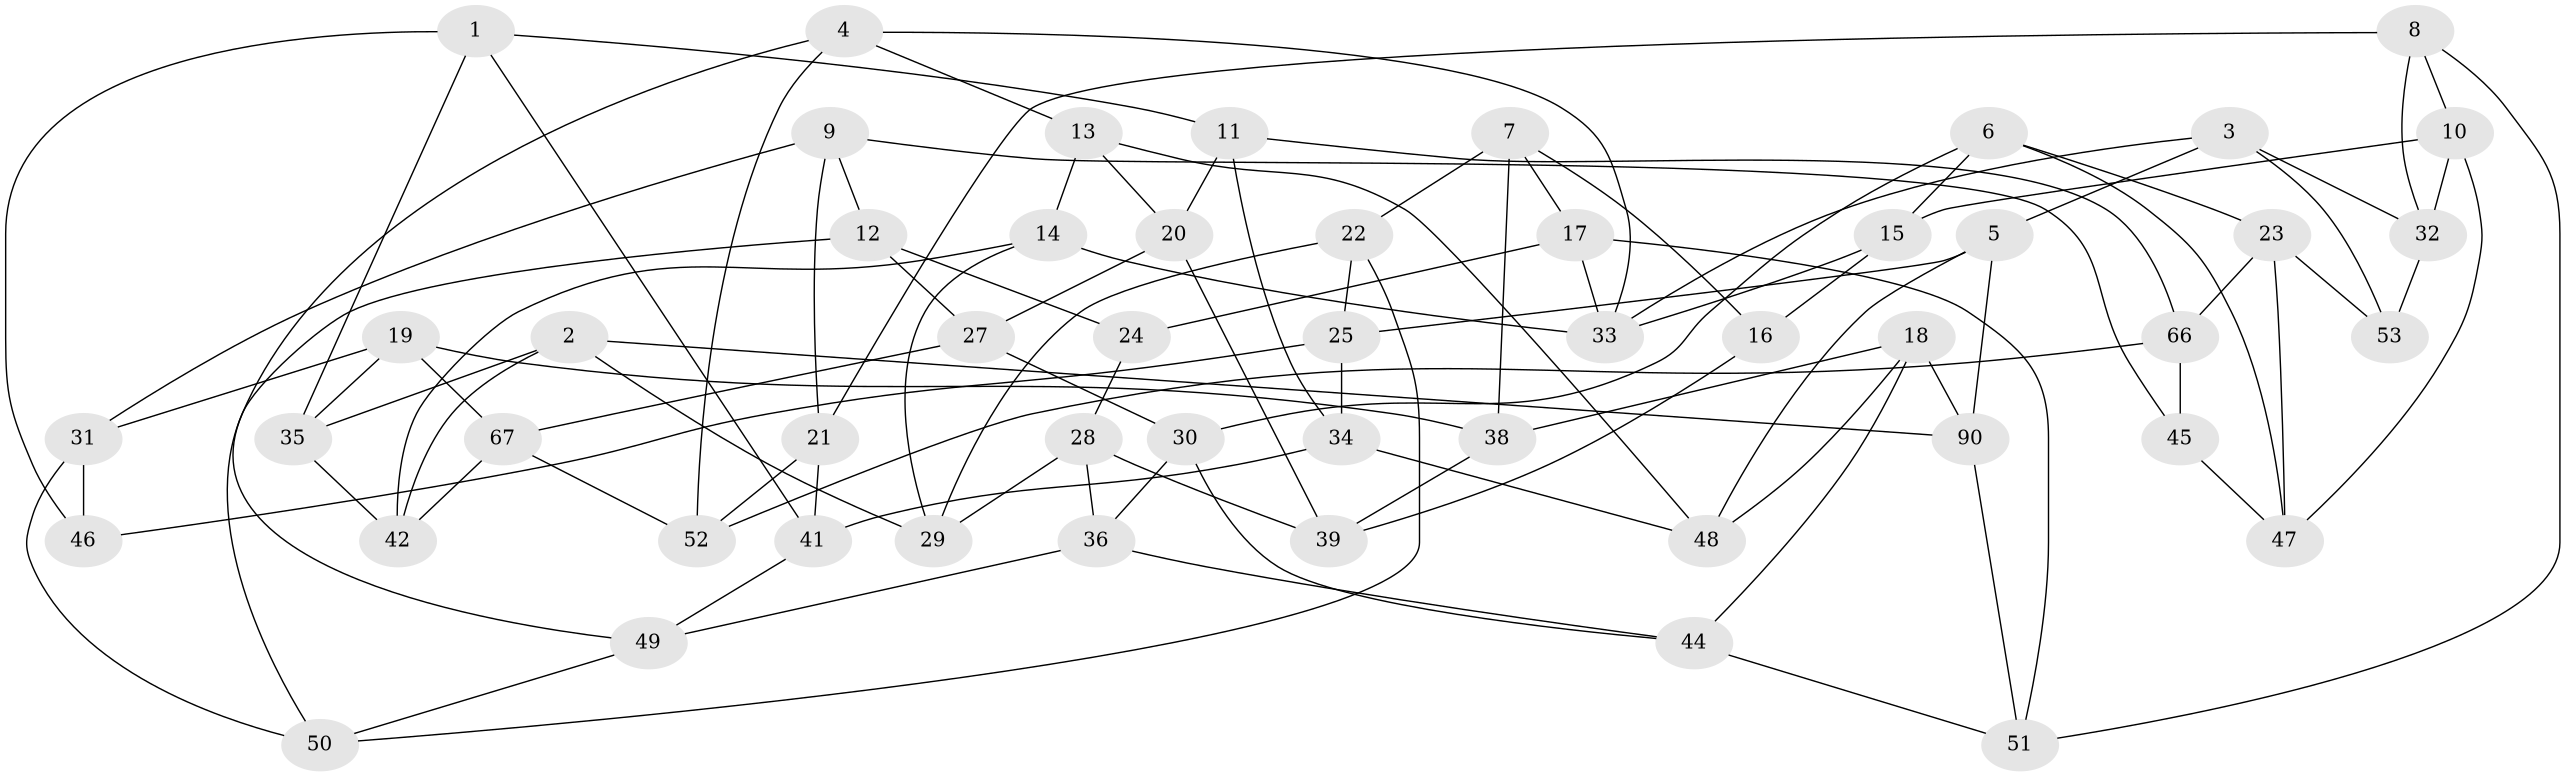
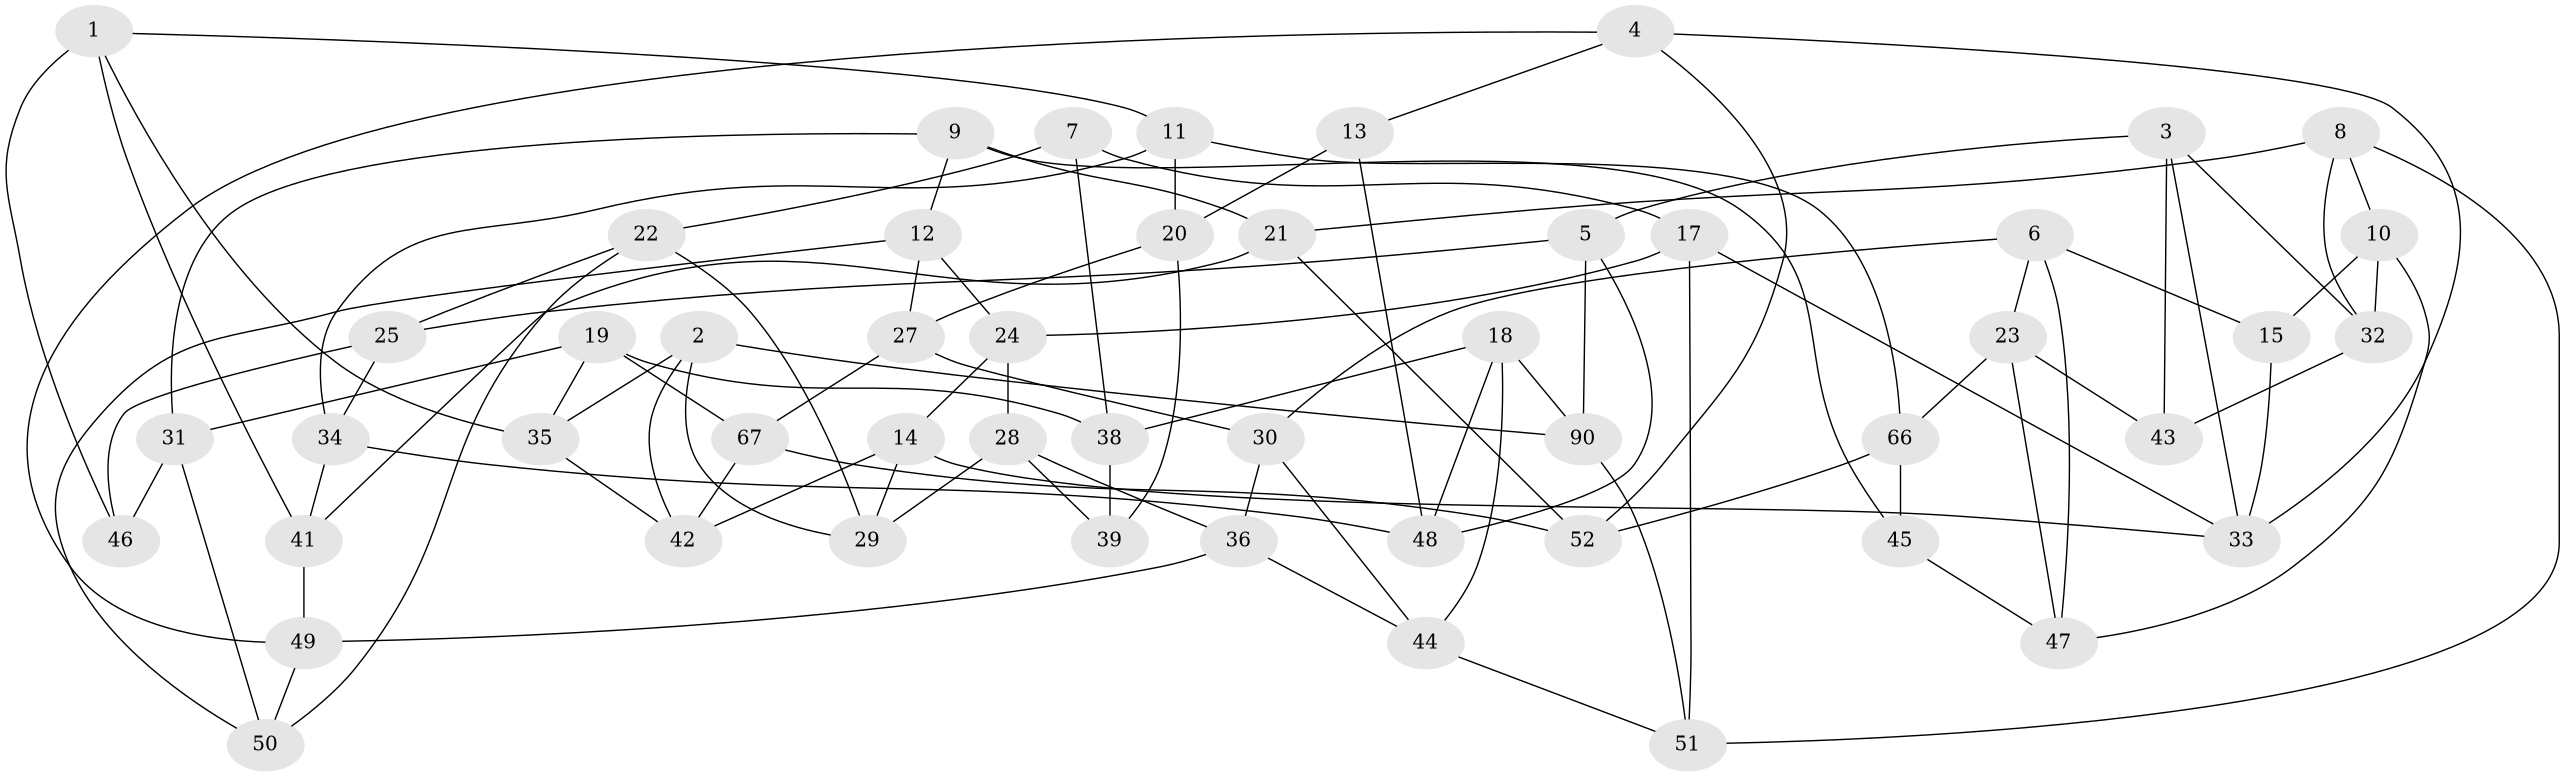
edge "13" -- "14": now "24" -- "14"
node "16": removed
node "53": label "53" -> "43"
